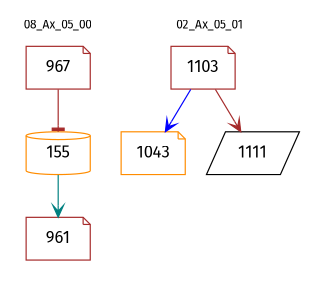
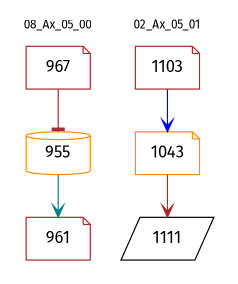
edge "1103" -> "1111": now "1043" -> "1111"
node "155": label "155" -> "955"
